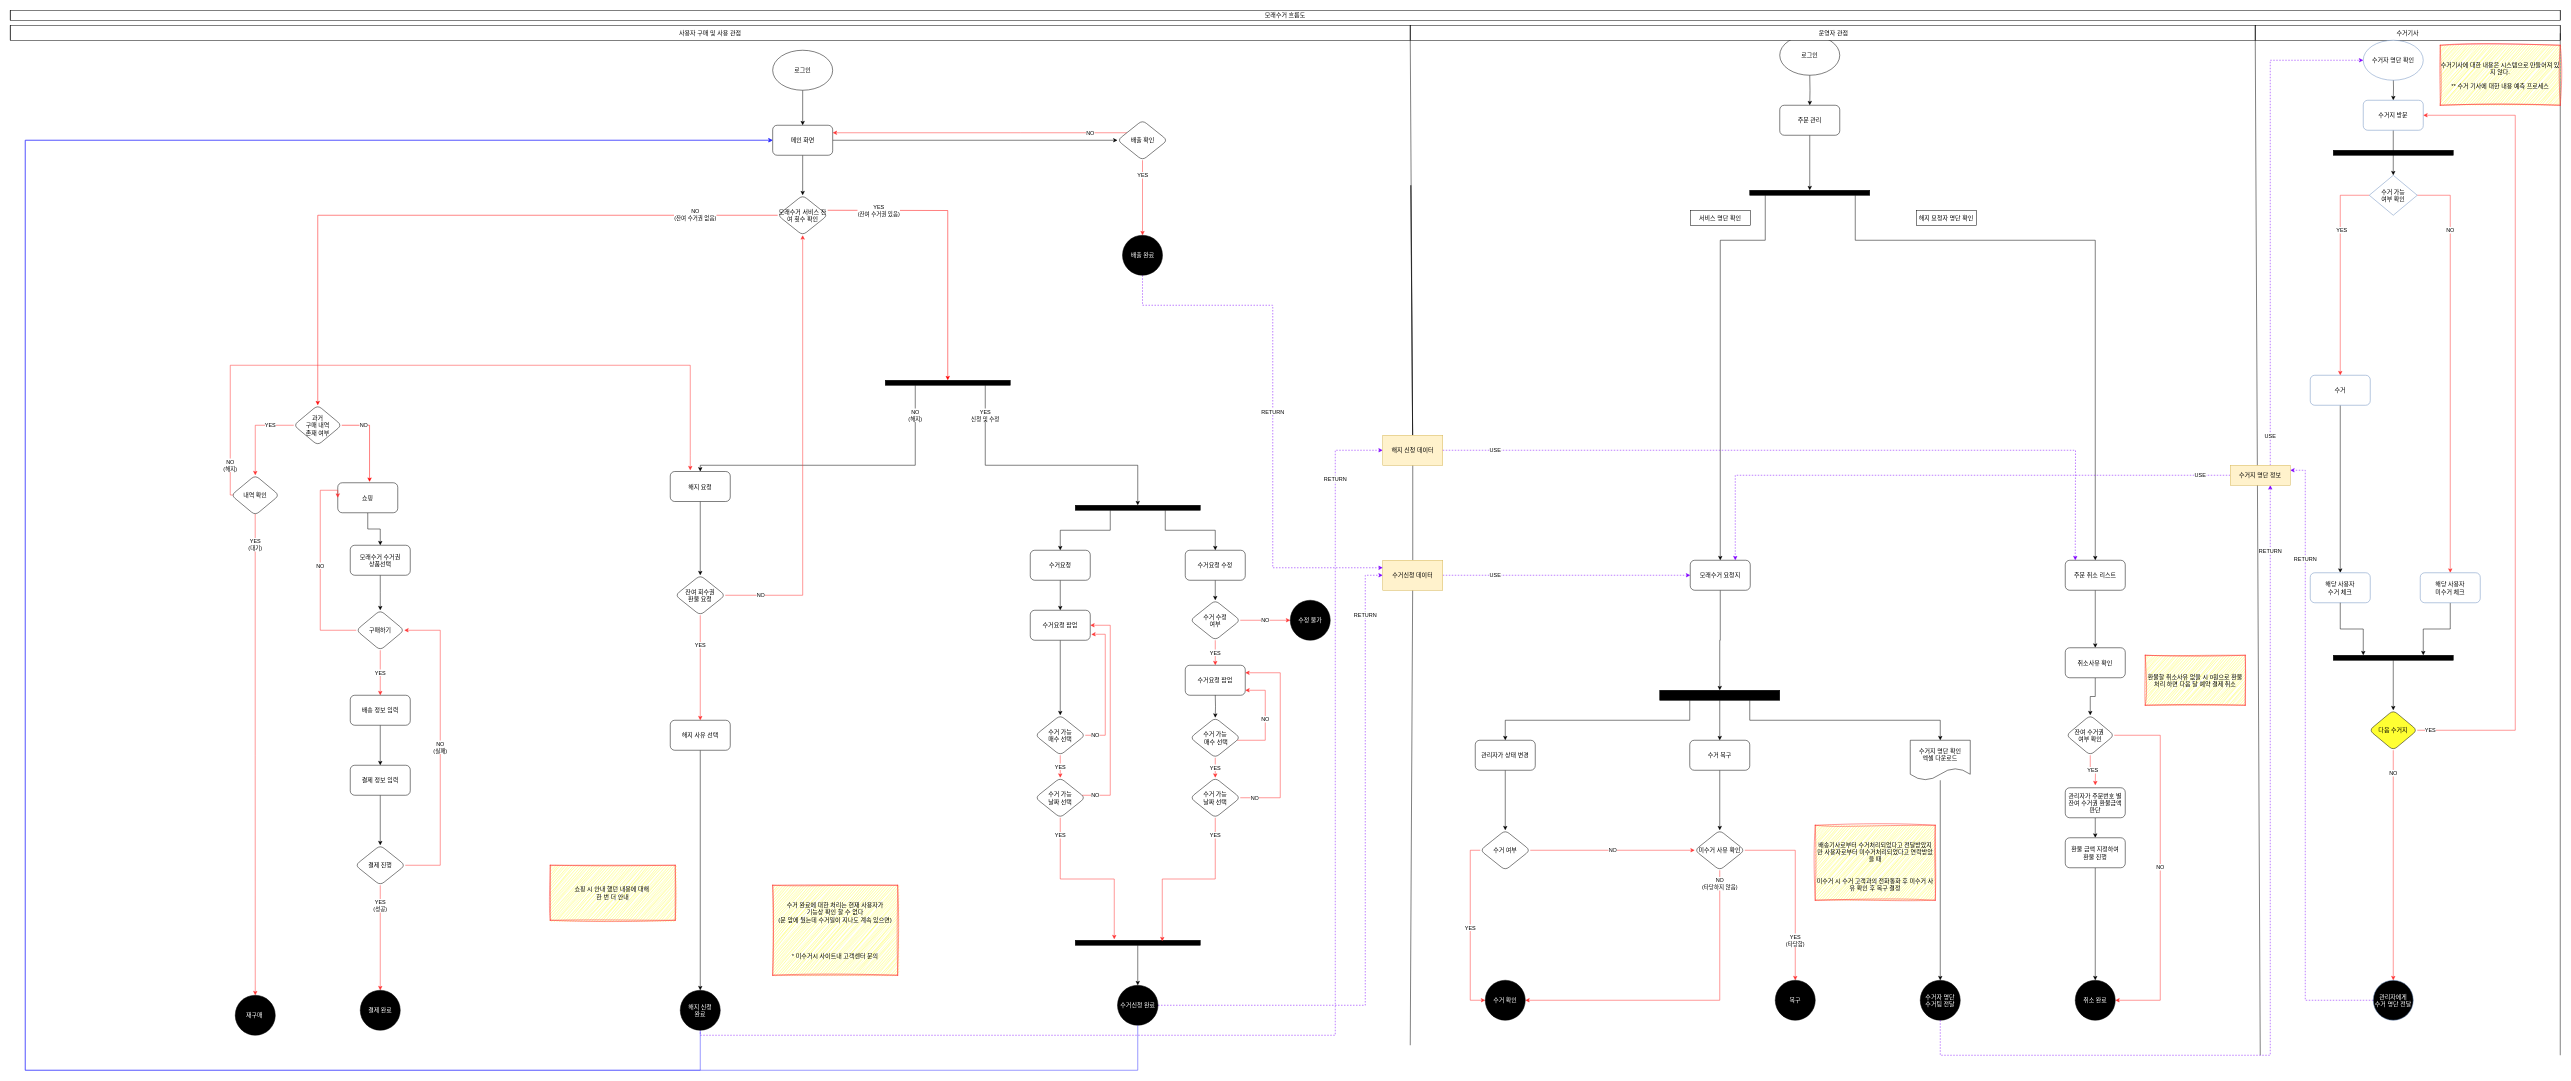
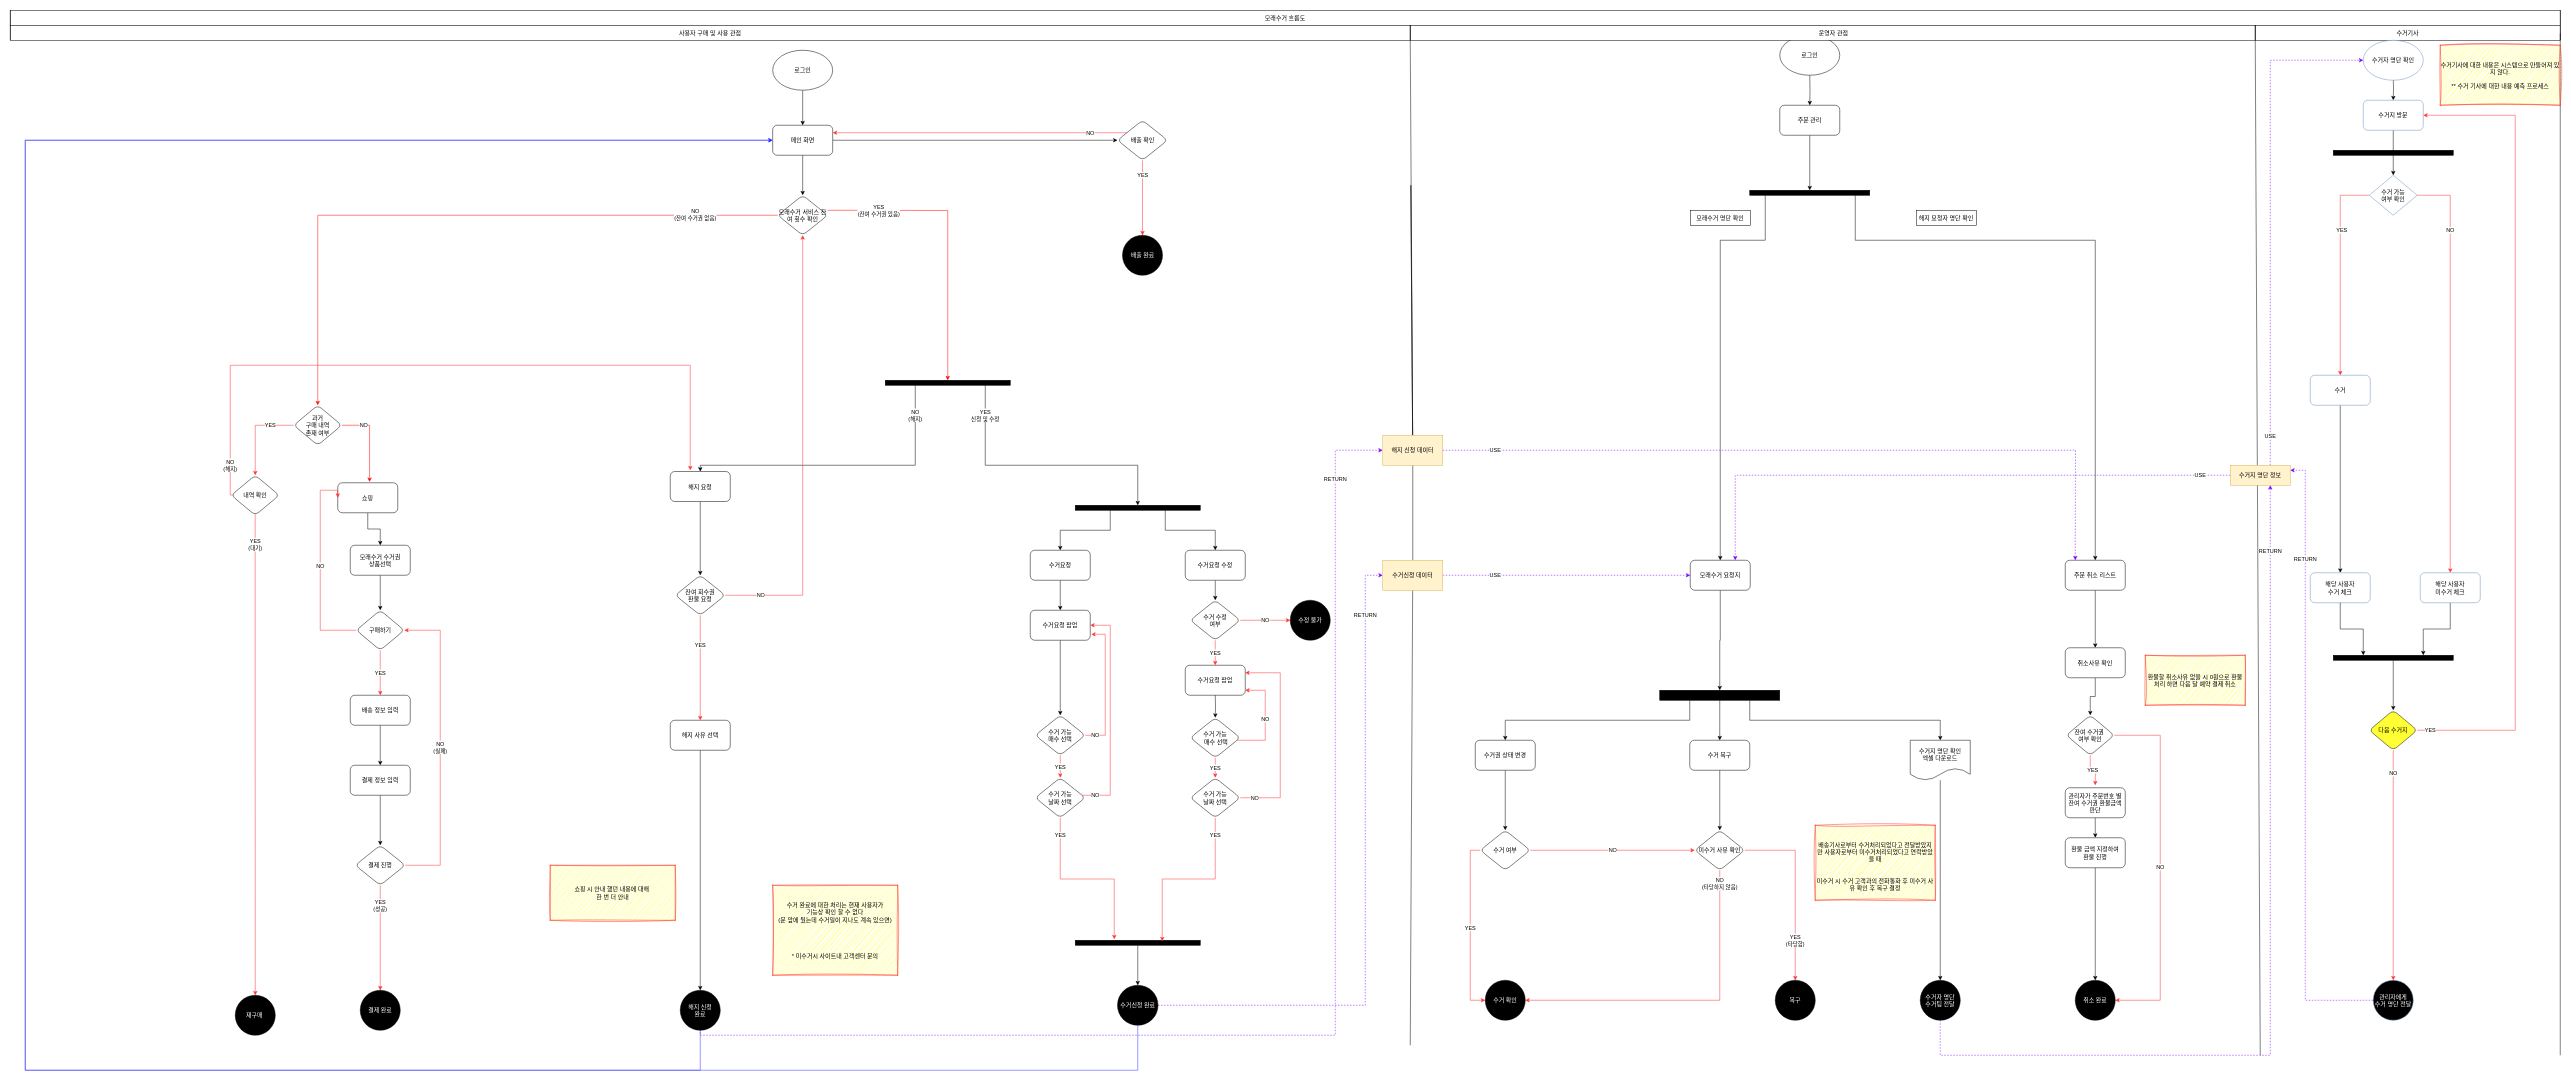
node "모래수거 흐름도": size 2550x10 -> 2550x15
node "서비스 명단 확인": label "서비스 명단 확인" -> "모래수거 명단 확인"
edge "배출 완료" -> "수거신청 데이터": removed, label "RETURN"
node "관리자가 상태 변경": label "관리자가 상태 변경" -> "수거권 상태 변경"
